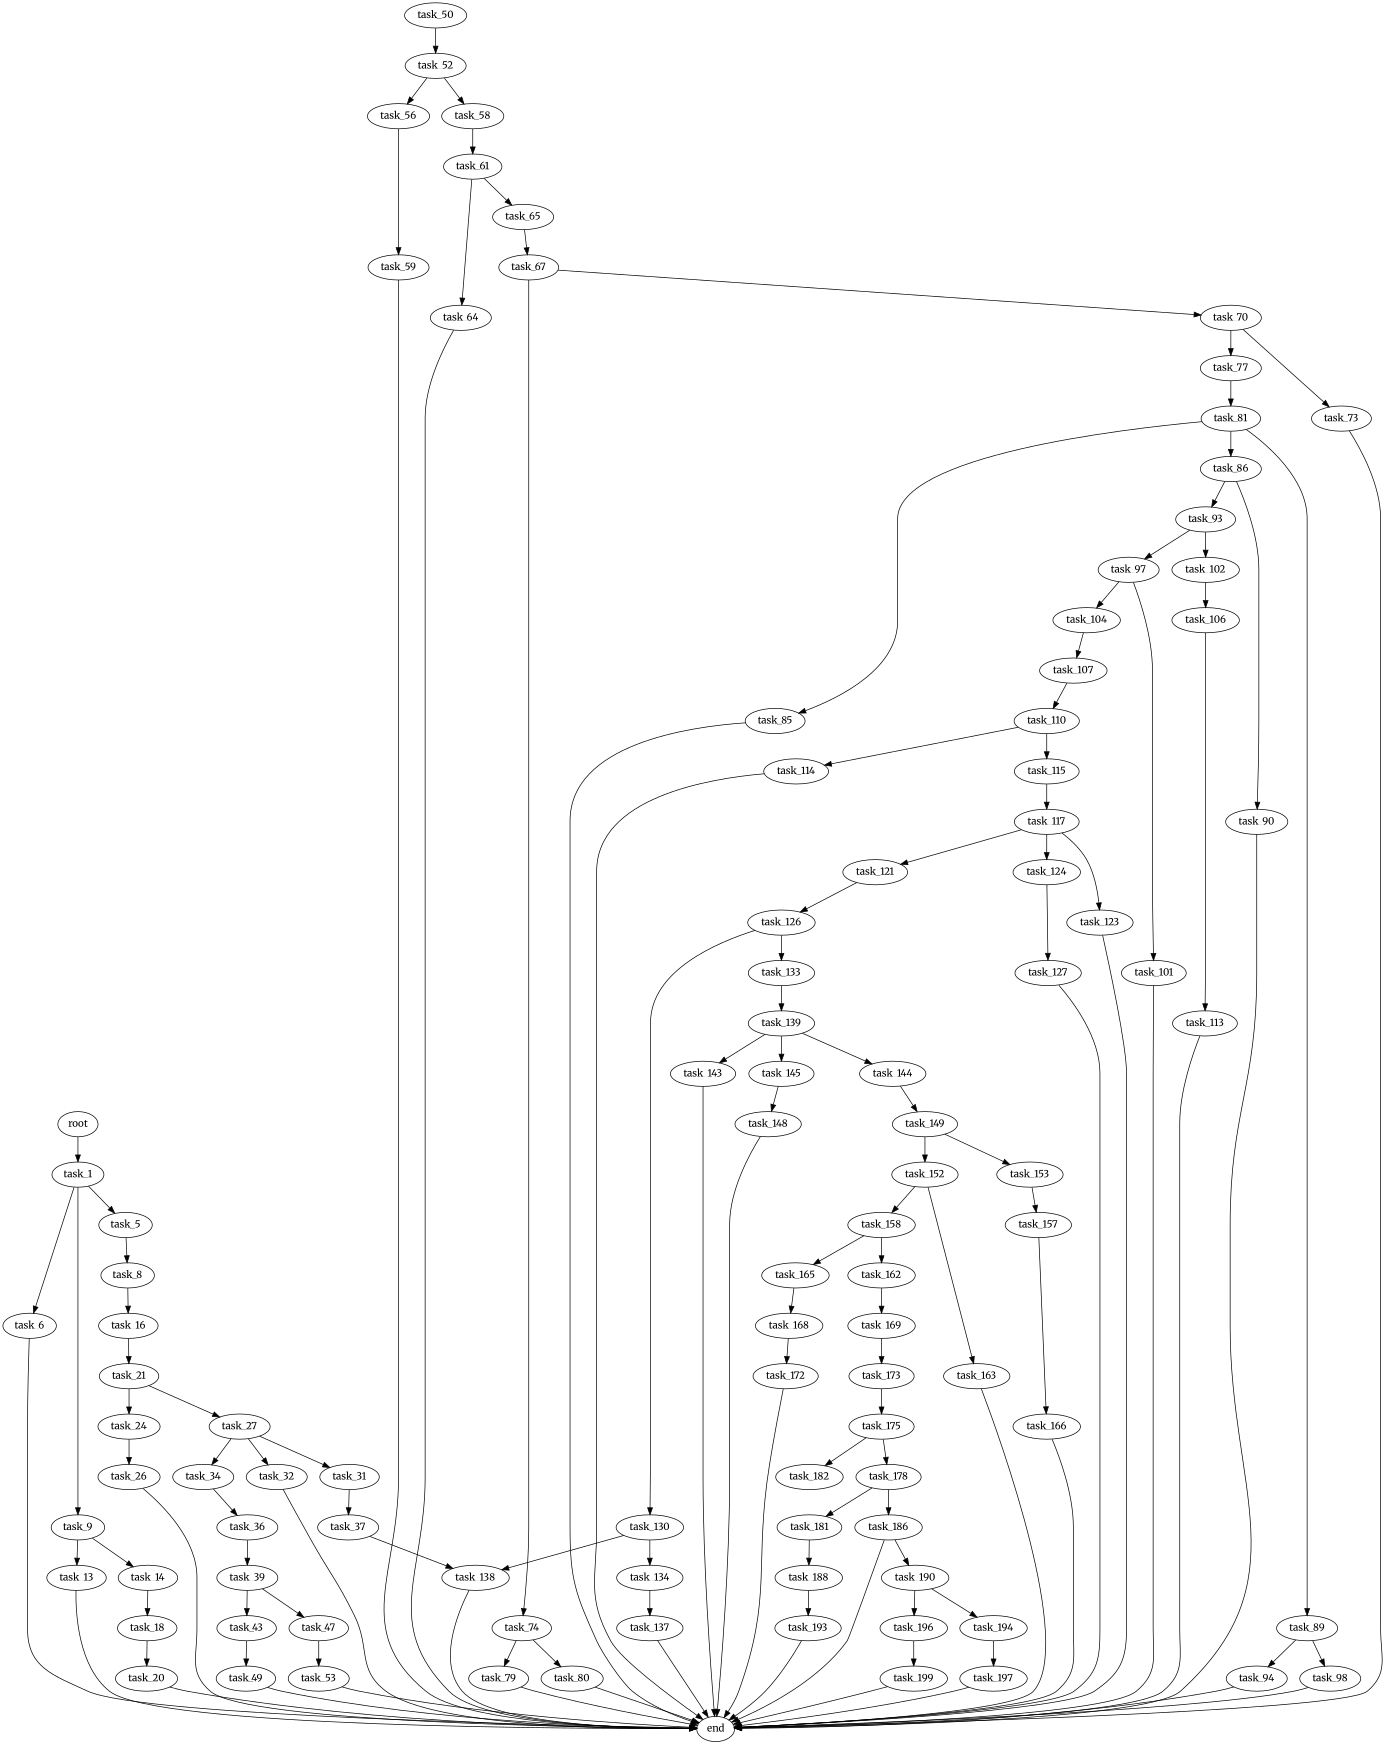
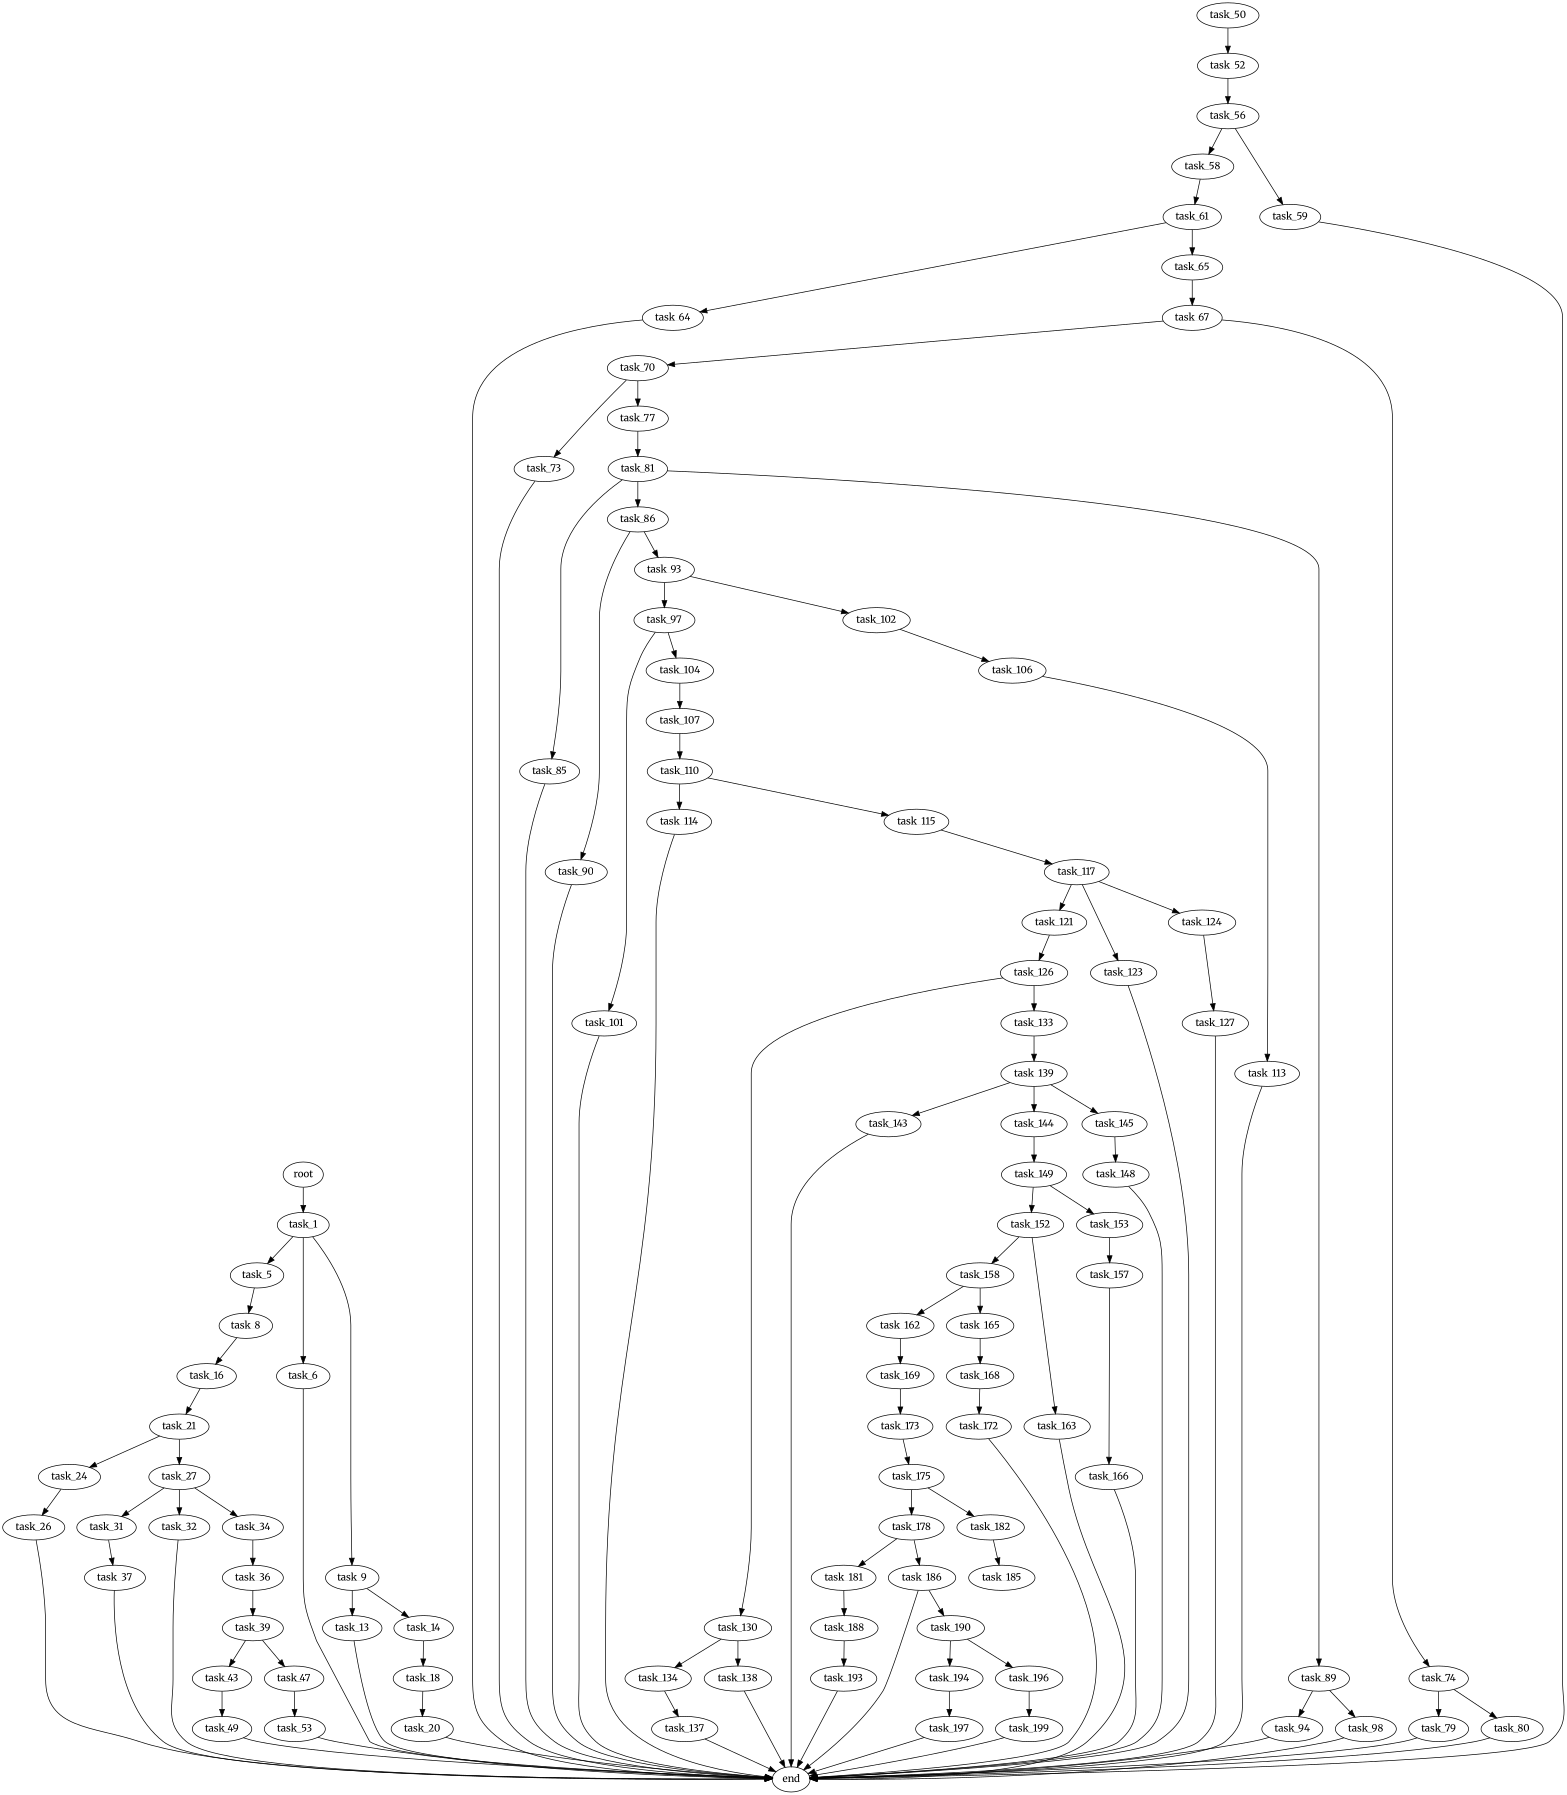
edge "task_52" -> "task_58": now "task_56" -> "task_58"
edge "task_37" -> "task_138": now "task_37" -> "end"
node "task_185": added
